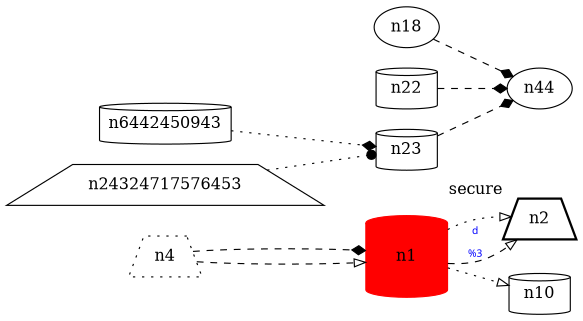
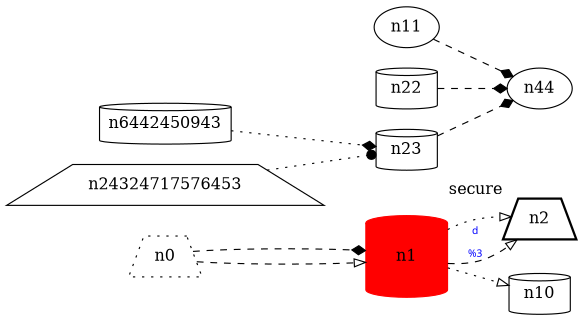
node "n18": label "n18" -> "n11"
node "n4": label "n4" -> "n0"
